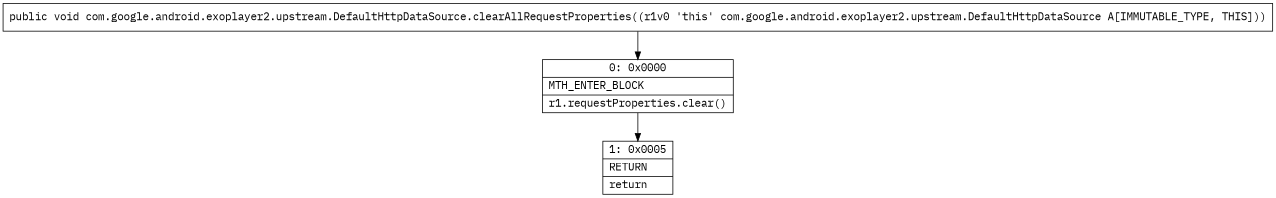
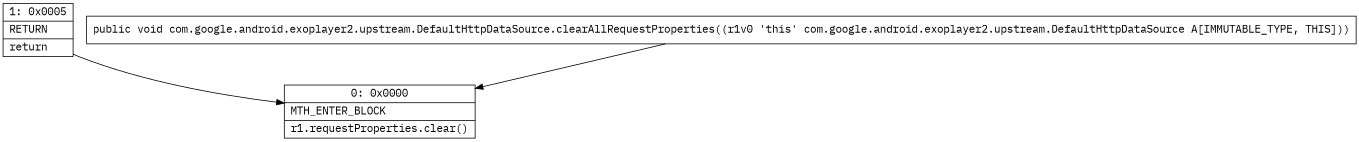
edge "0: 0x0000" -> "1: 0x0005": reversed
